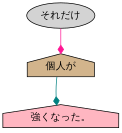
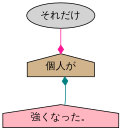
edge "個人が" -> "強くなった。": reversed
